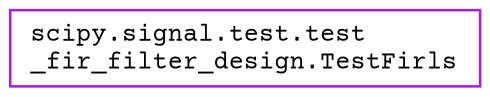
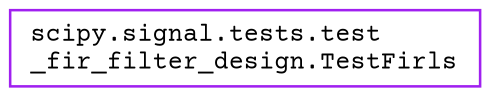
node "scipy.signal.test.test _fir_filter_design.TestFirls": label "scipy.signal.test.test _fir_filter_design.TestFirls" -> "scipy.signal.tests.test _fir_filter_design.TestFirls"
